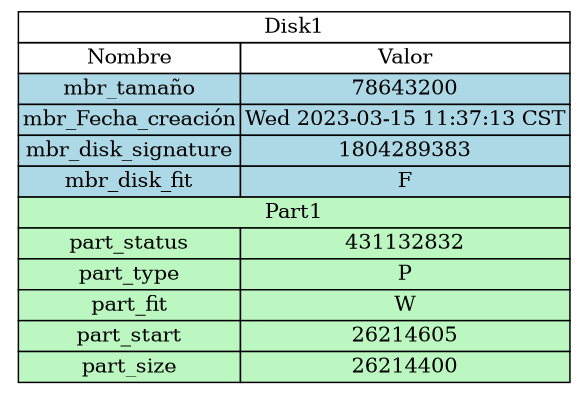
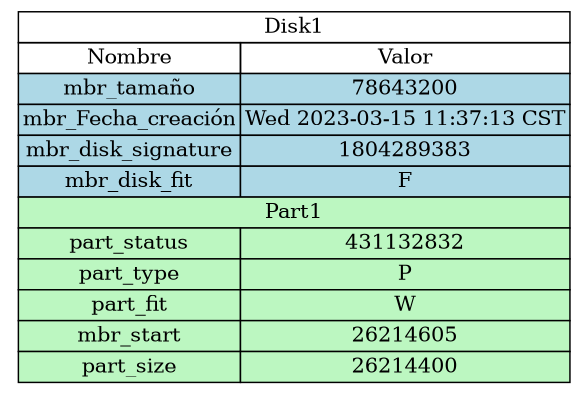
node "Disk1": text "part_start" -> "mbr_start"
